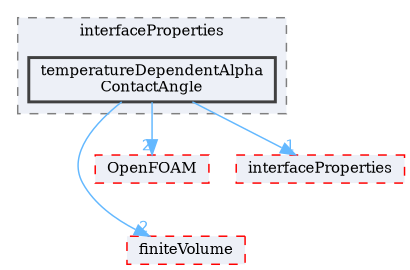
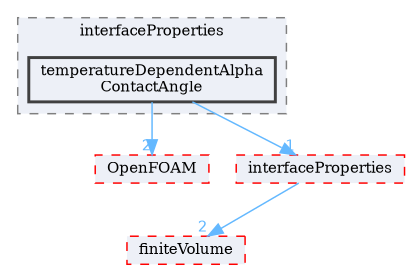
edge "temperatureDependentAlpha ContactAngle" -> "finiteVolume": now "interfaceProperties" -> "finiteVolume"
